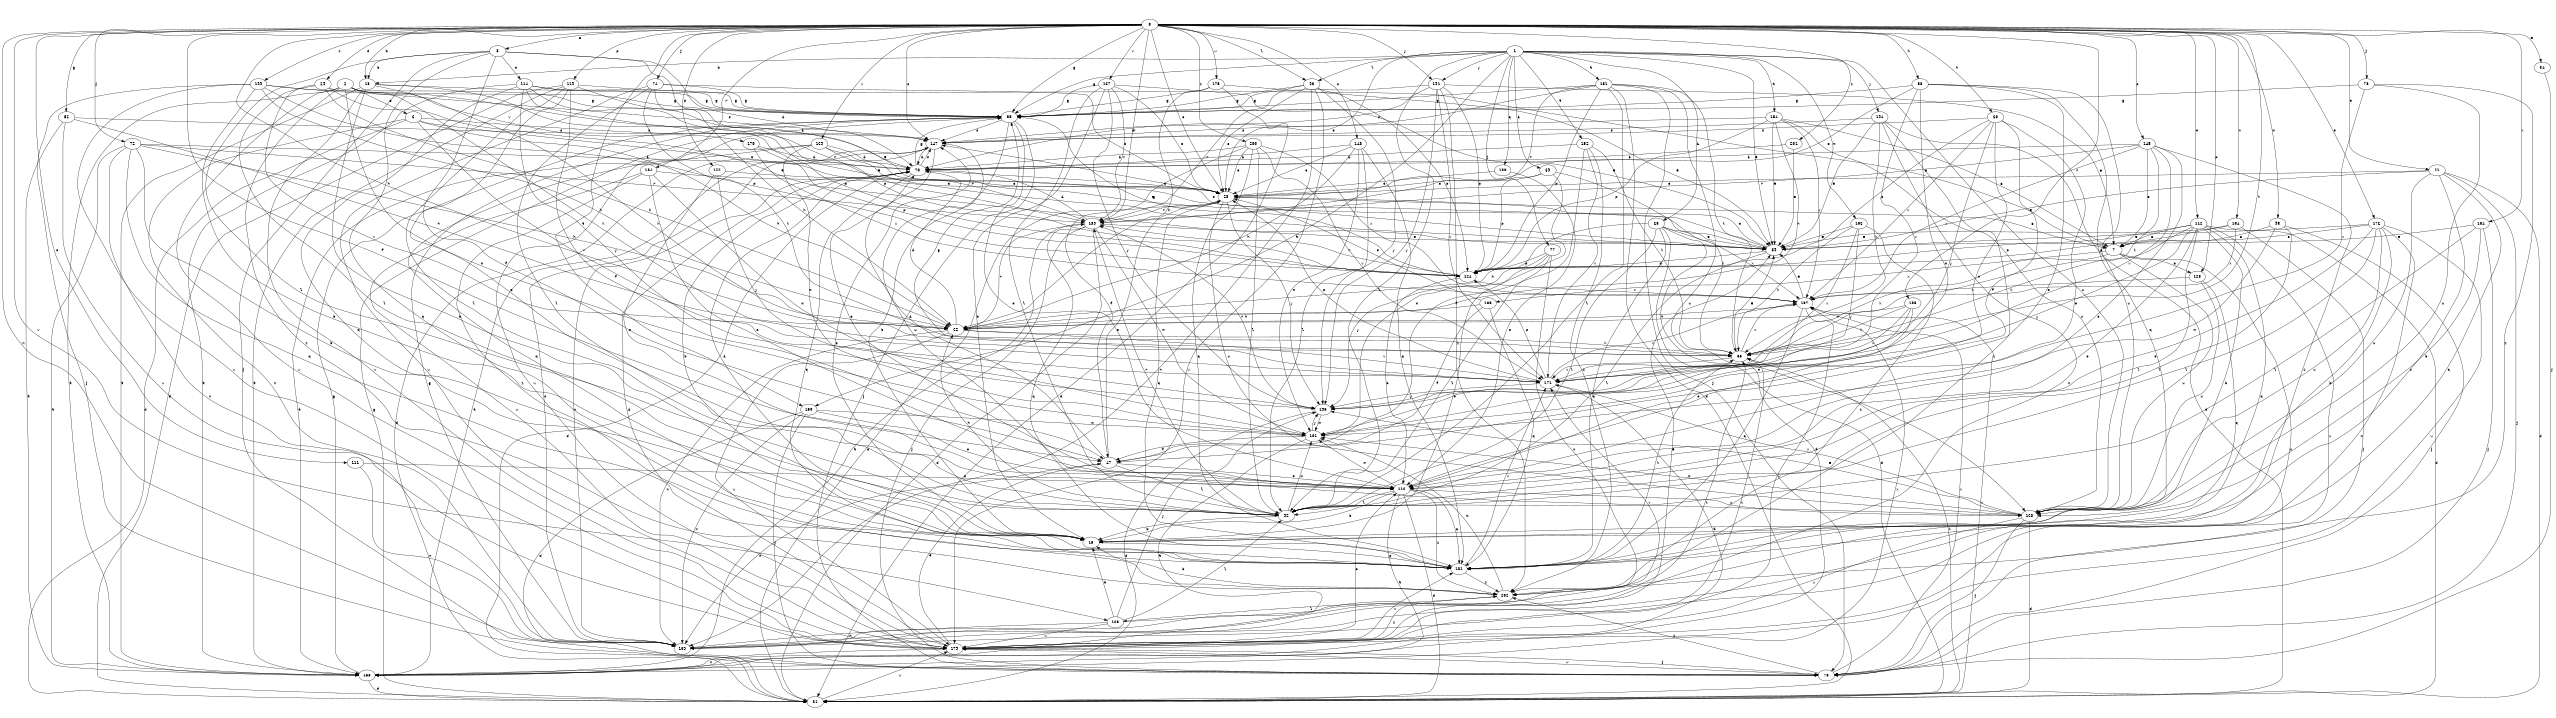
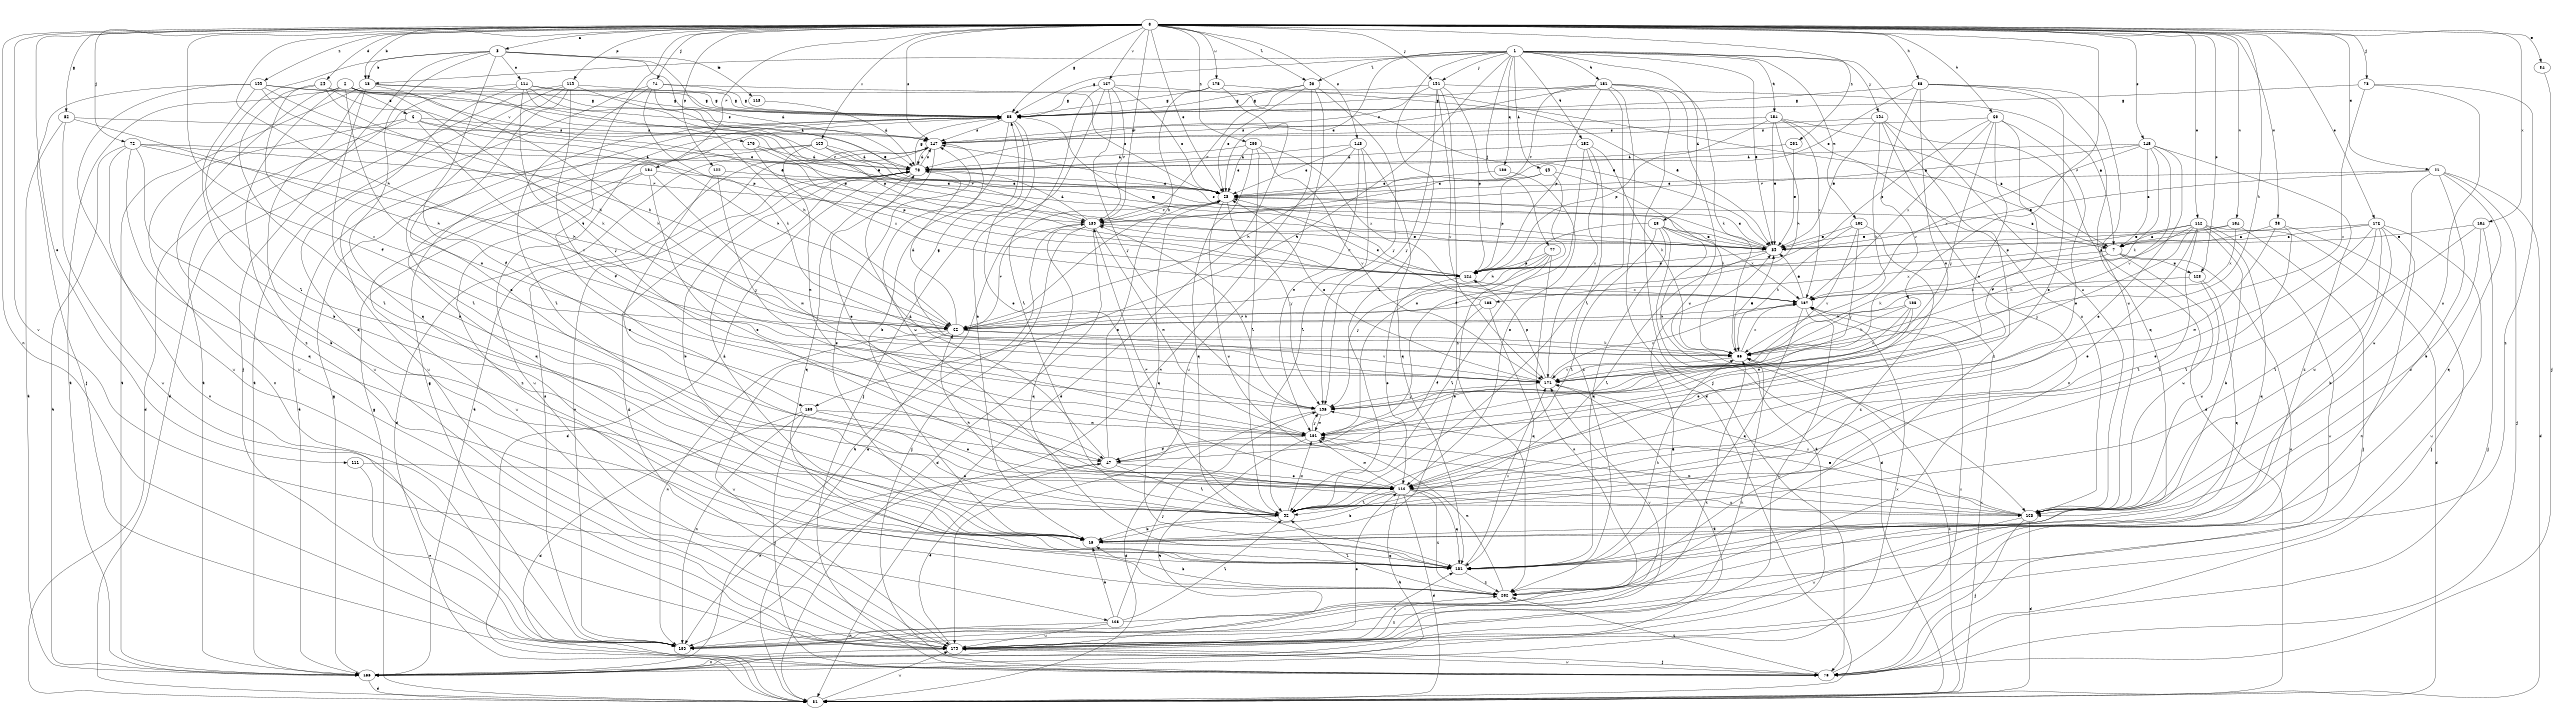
node "113": added
edge "90" -> "124": removed, label "p"
edge "200" -> "47": removed, label "f"
edge "202" -> "165": now "202" -> "92"
